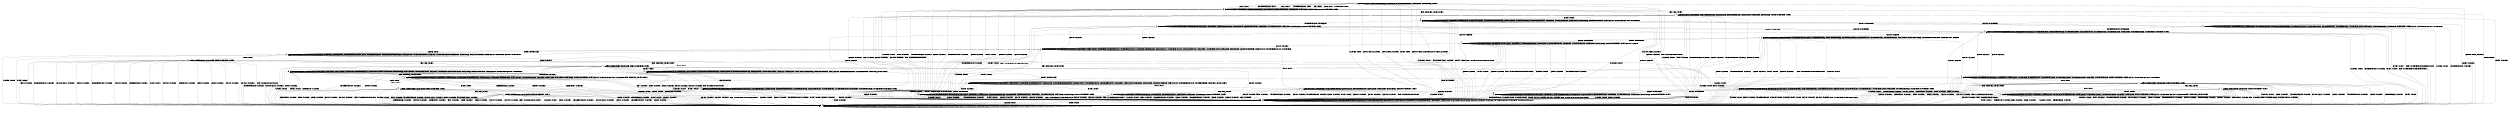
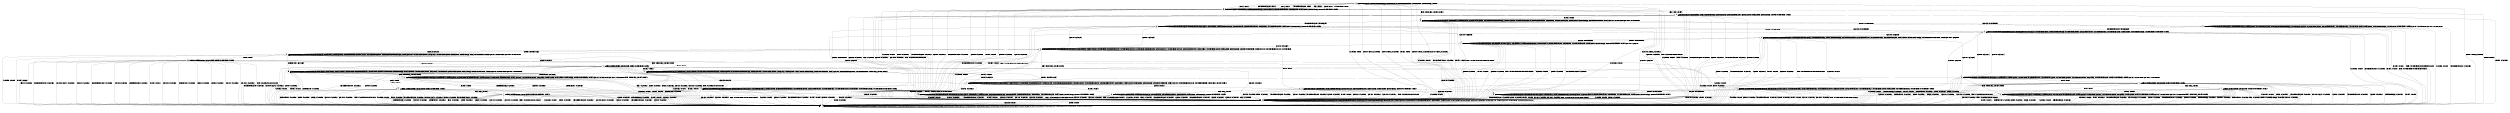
edge "b" -> "y": label "CH_CLOSE / CH_MAX" -> "CH_CLOSE / CH_CLOSE"
edge "n" -> "t": label "UA_PK_NOK / KEXINIT+DISCONNECT" -> "CH_OPEN / KEXINIT+DISCONNECT"
edge "b" -> "m": added, label "CH_REQUEST_PTY / CH_SUCCESS"
edge "cc" -> "v": label "KEX30 / KEX31+NEWKEYS" -> "UA_PW_OK / NO_CONN"
edge "u" -> "l": added, label "CH_CLOSE / CH_CLOSE"
edge "l" -> "p": label "KEXINIT / KEXINIT" -> "UA_PK_OK / NO_CONN"
edge "a" -> "t": now "p" -> "t"
edge "ff" -> "d": now "g" -> "d"
